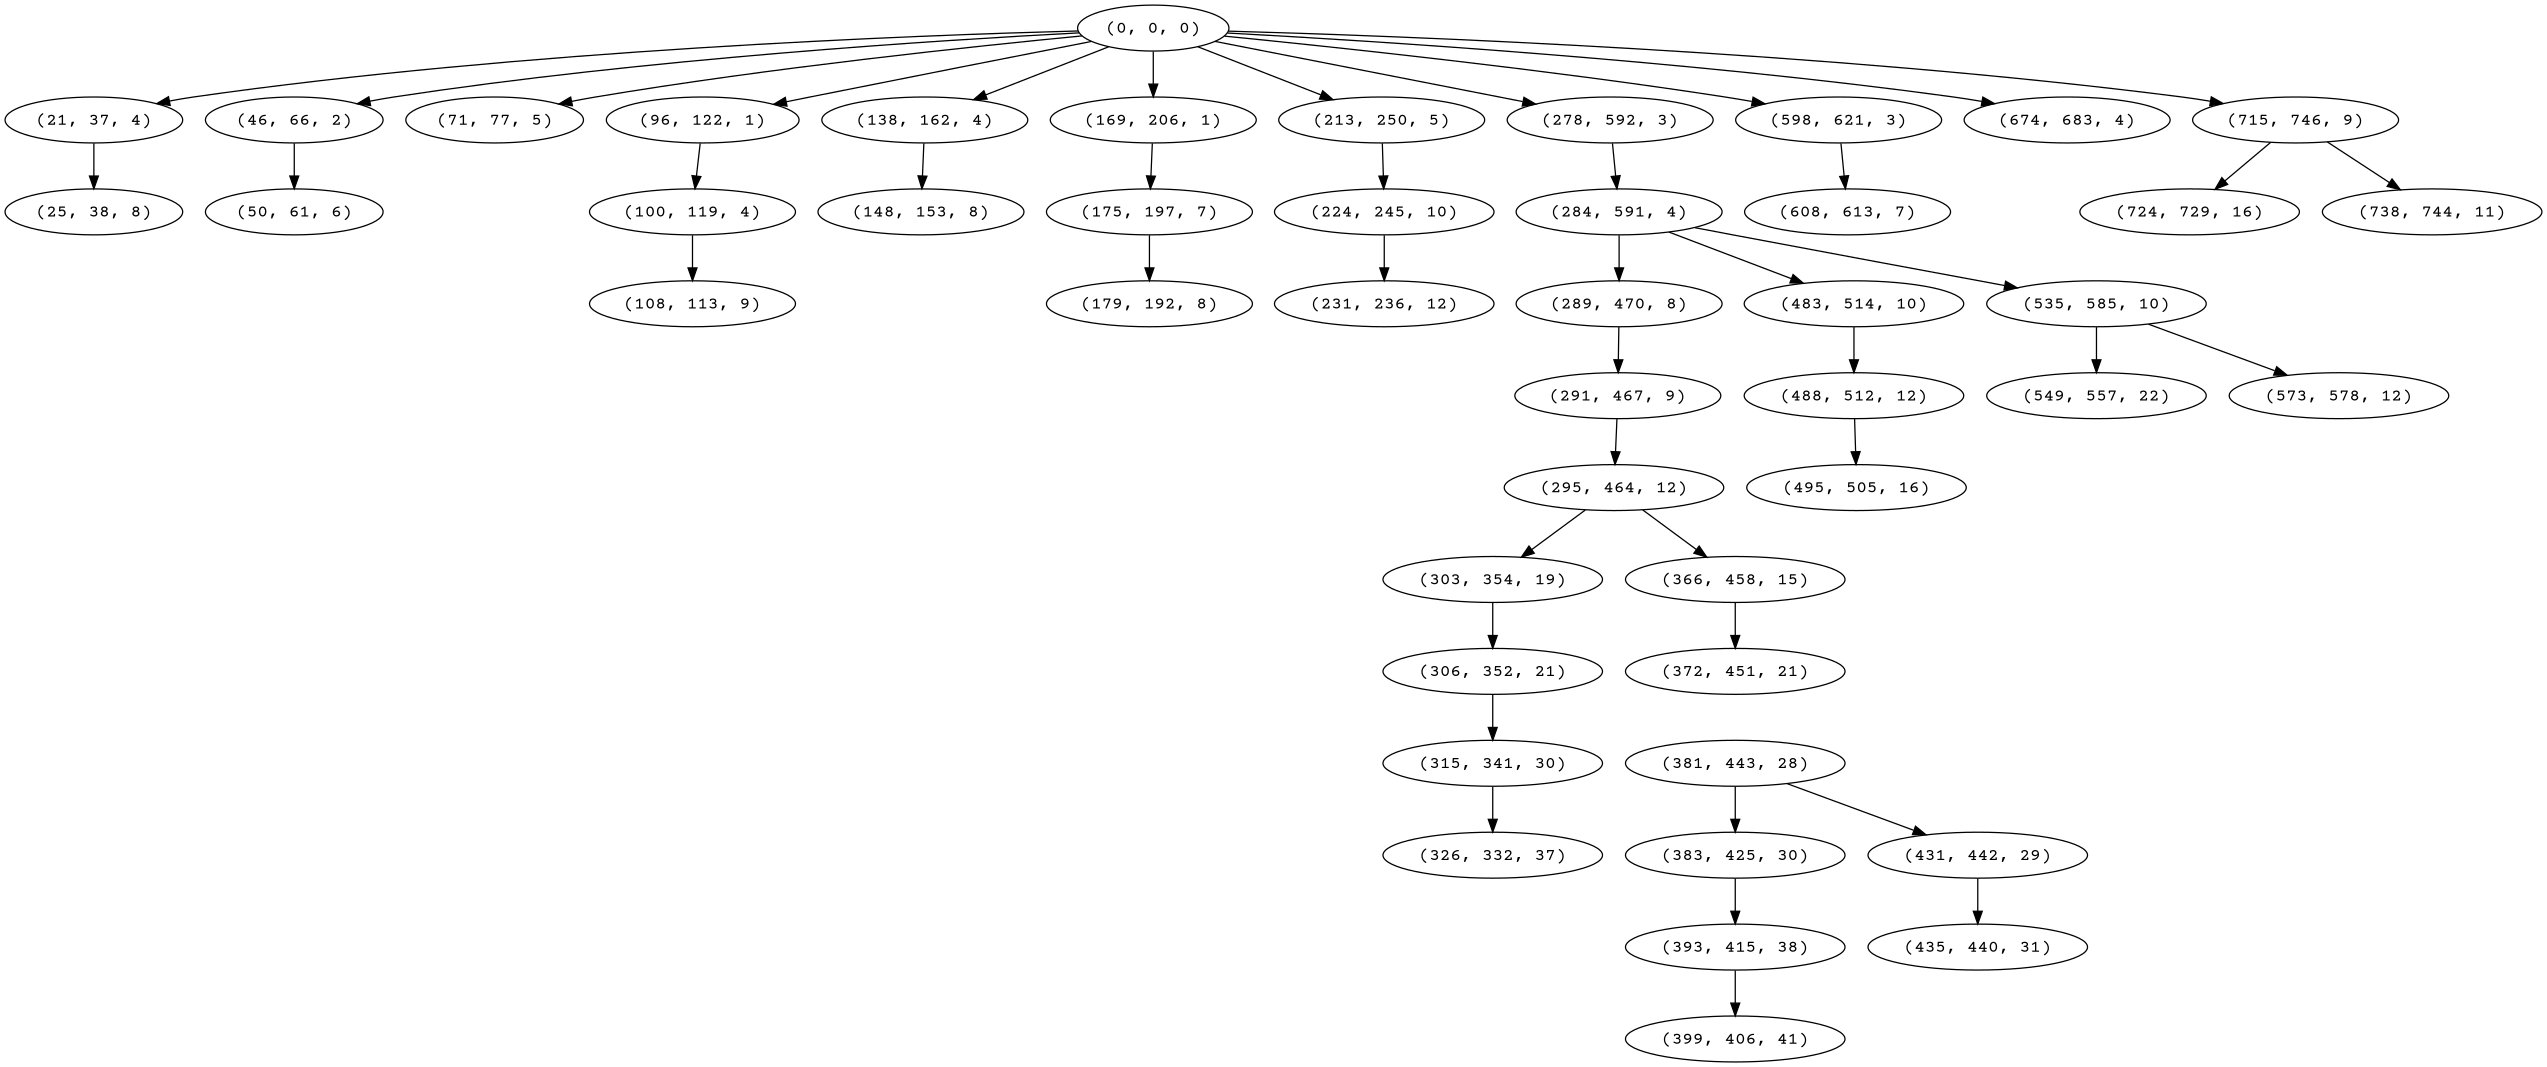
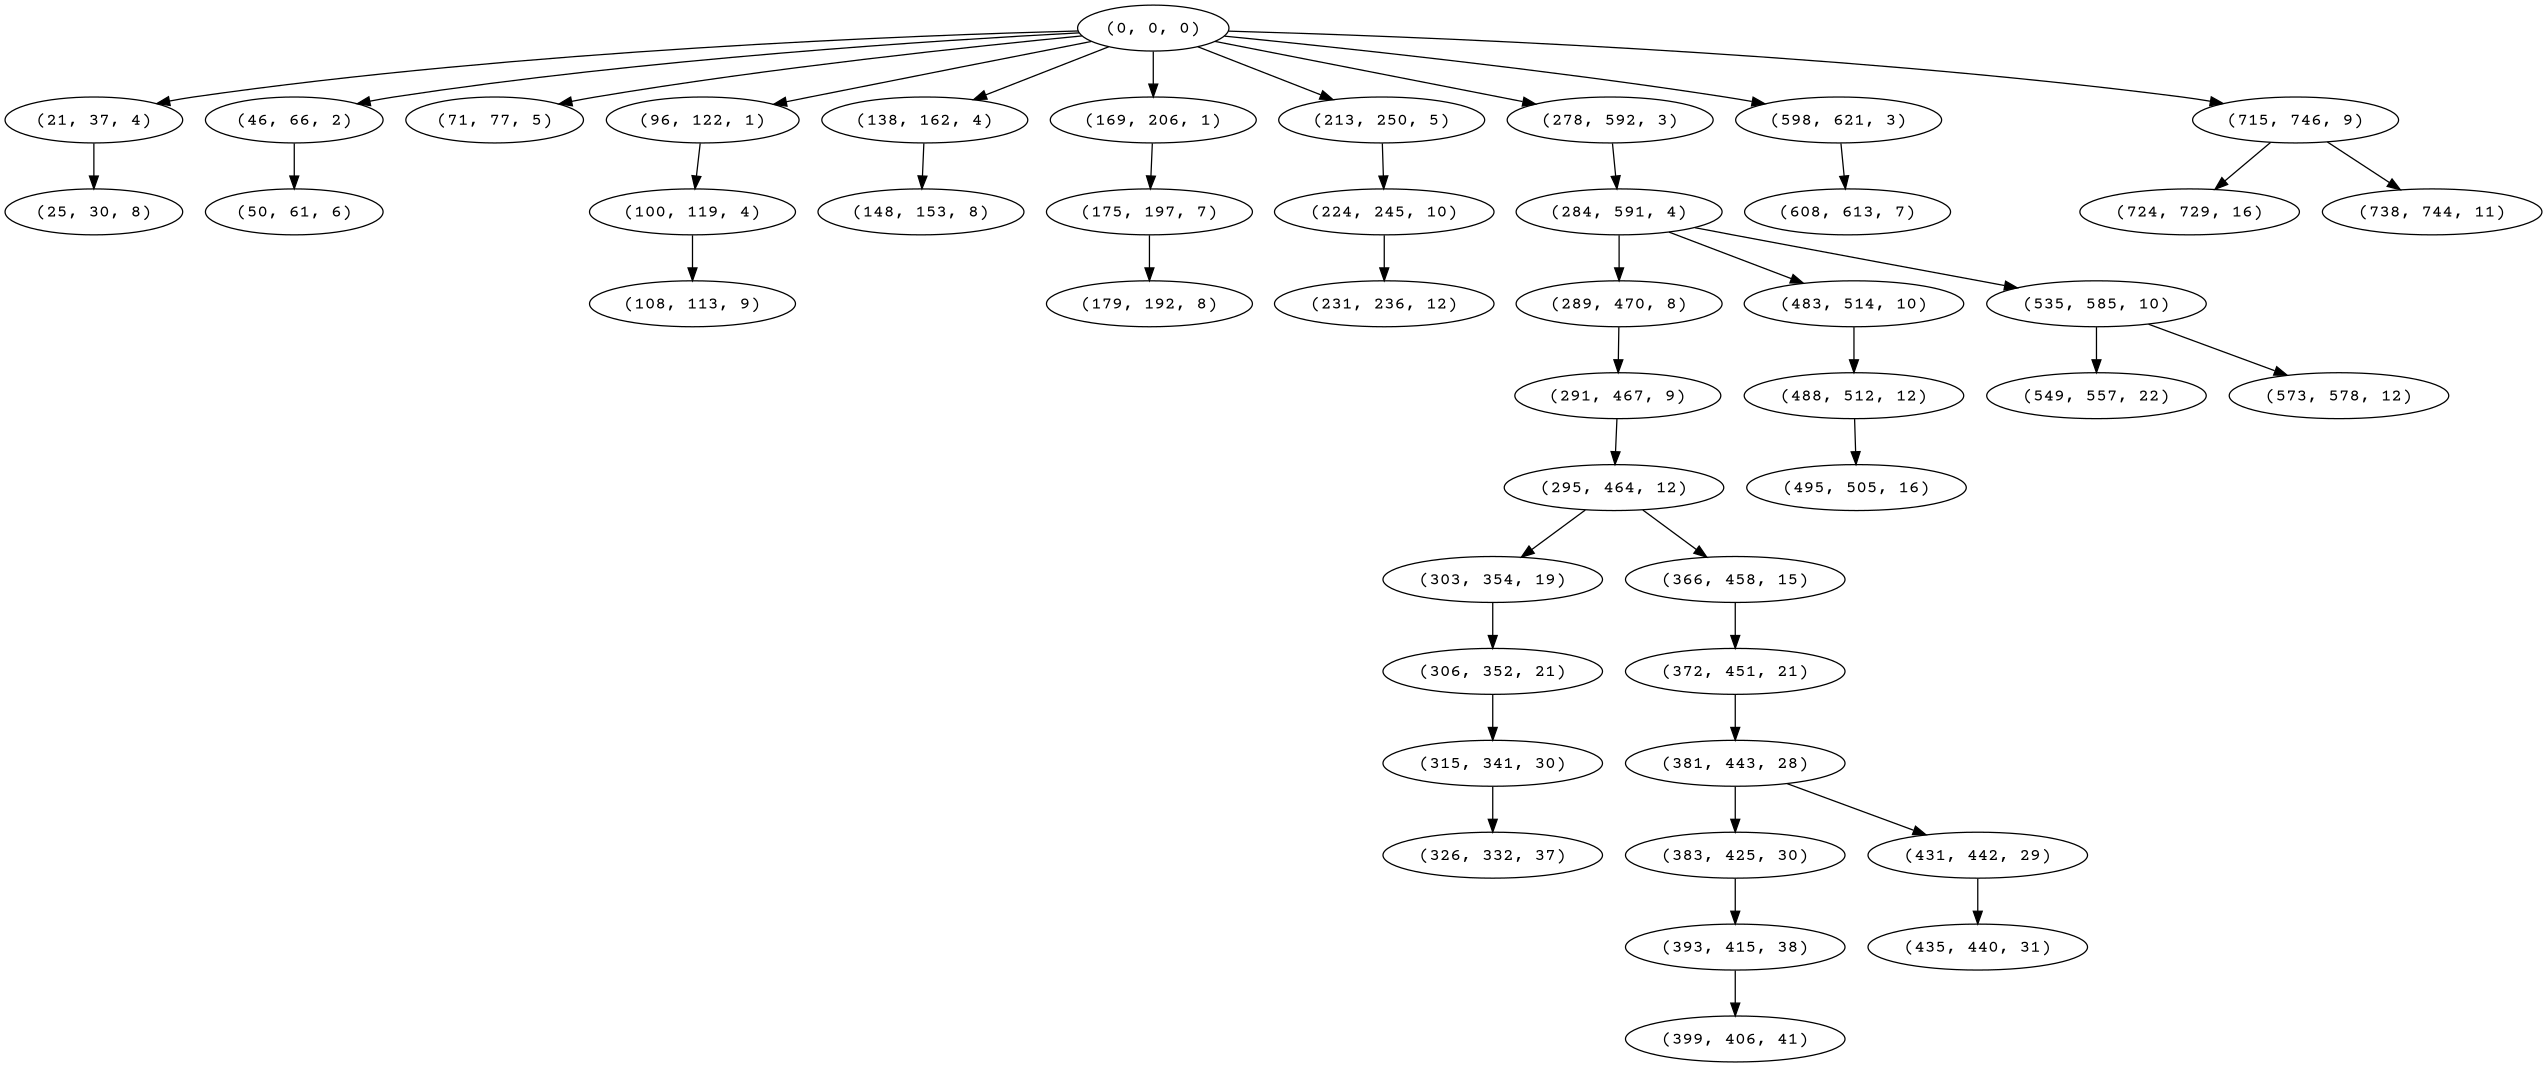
node "(674, 683, 4)": removed
node "(25, 38, 8)": label "(25, 38, 8)" -> "(25, 30, 8)"
edge "(372, 451, 21)" -> "(381, 443, 28)": added
